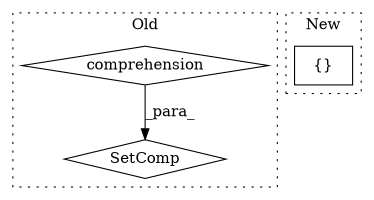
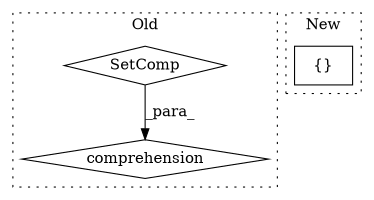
edge "comprehension" -> "SetComp": reversed
